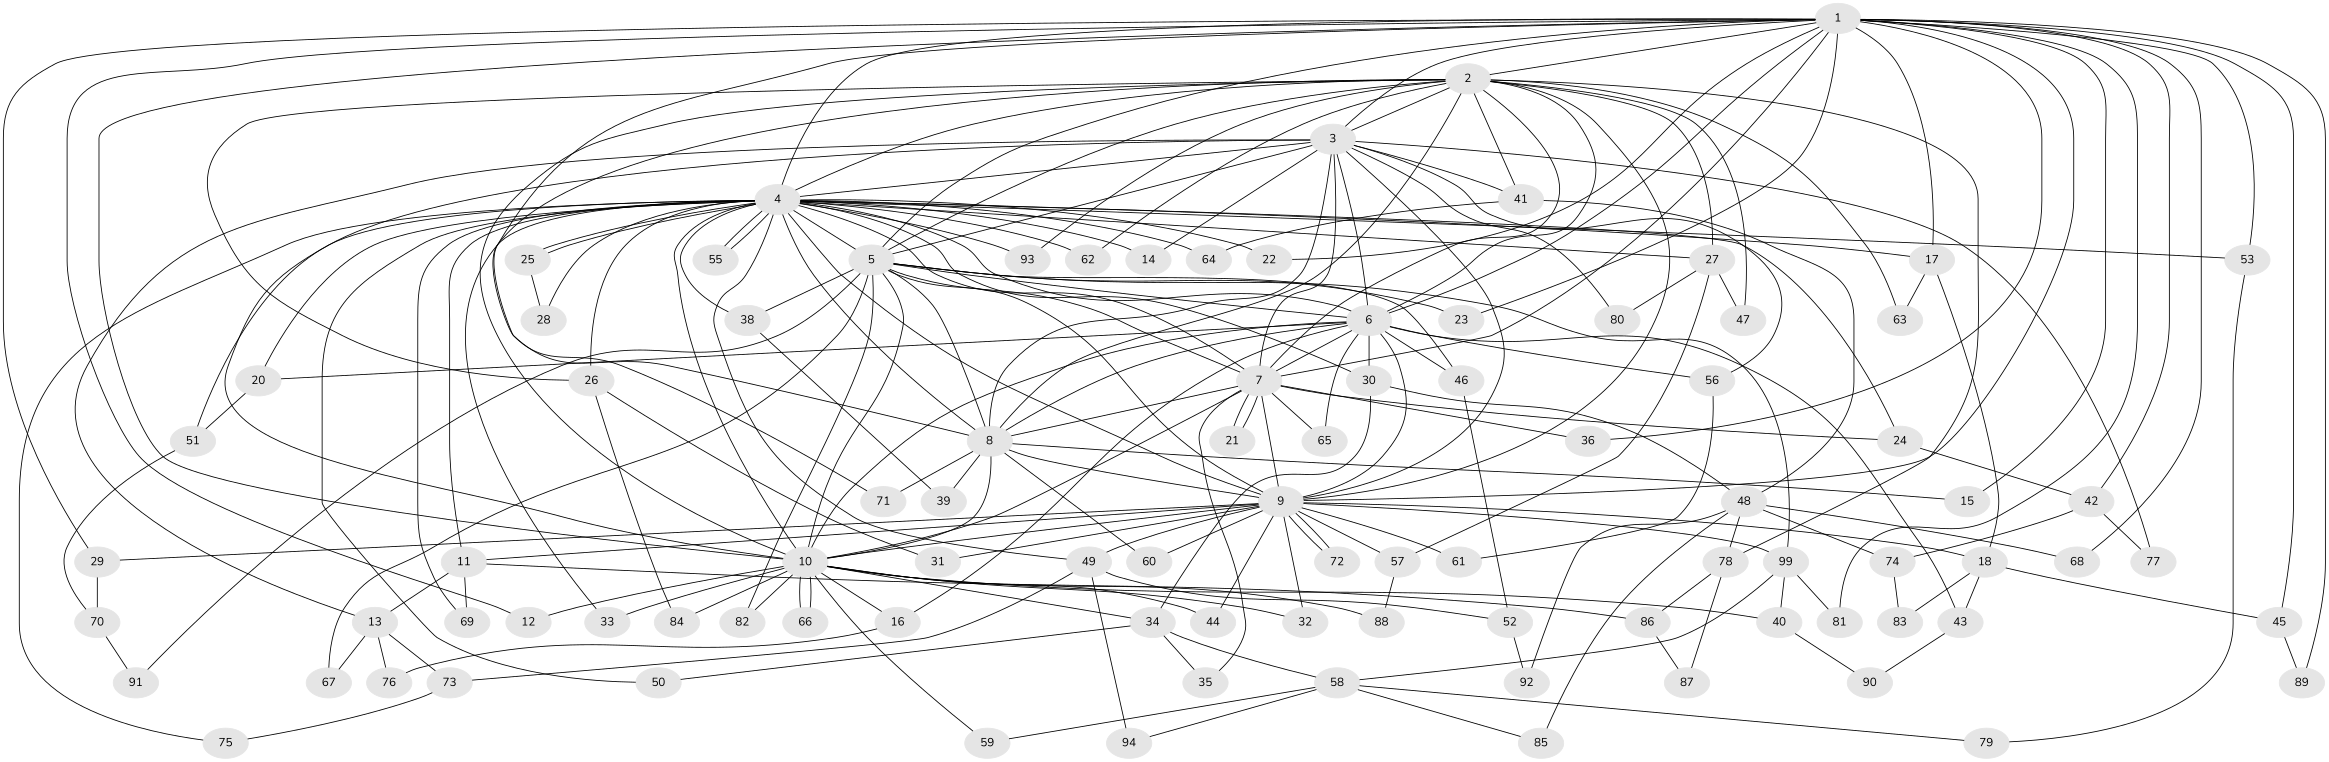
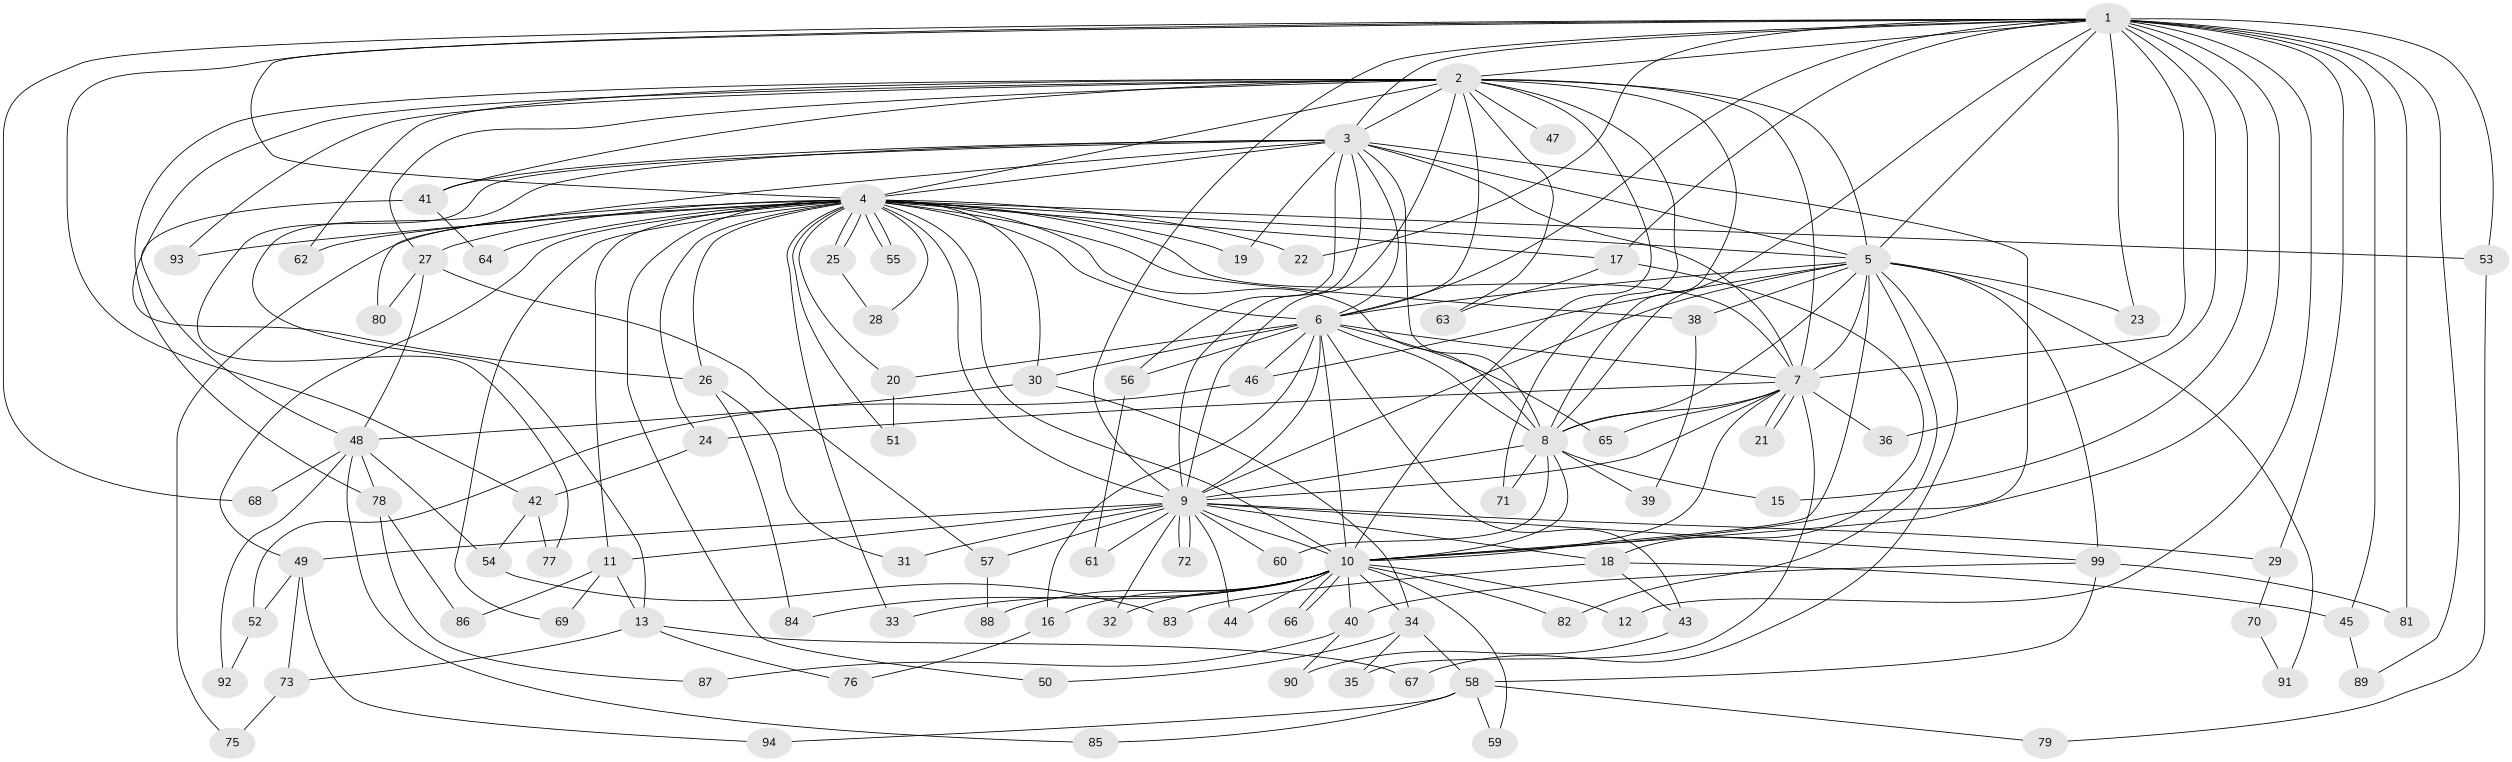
node "14": label "14" -> "19"
edge "27" -- "47": now "27" -- "48"
edge "51" -- "70": removed
node "74": label "74" -> "54"
edge "86" -- "87": now "40" -- "87"
